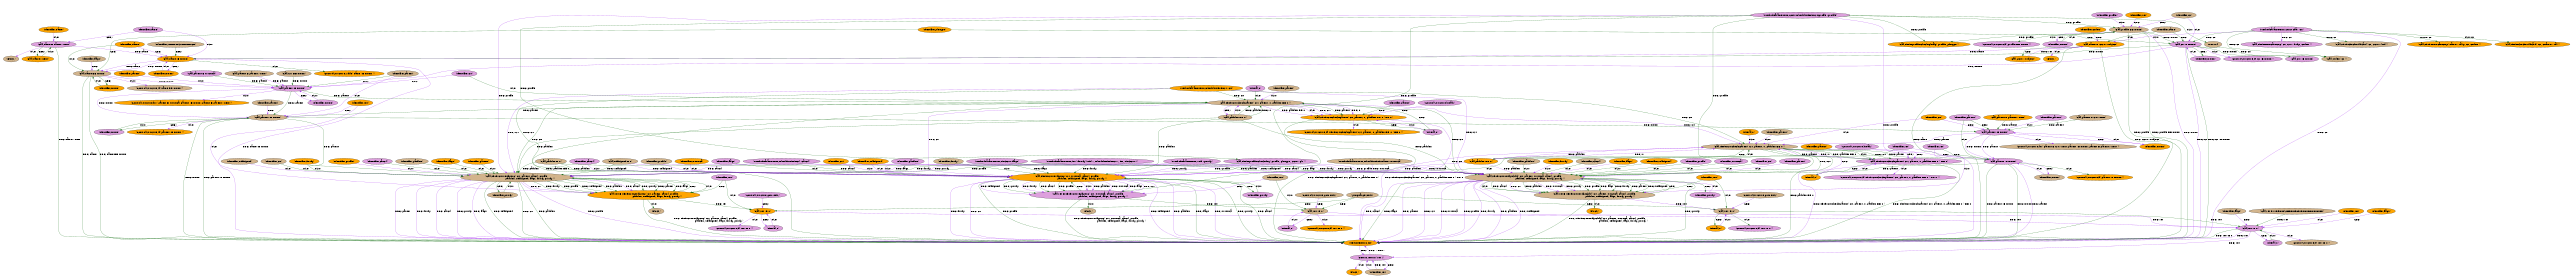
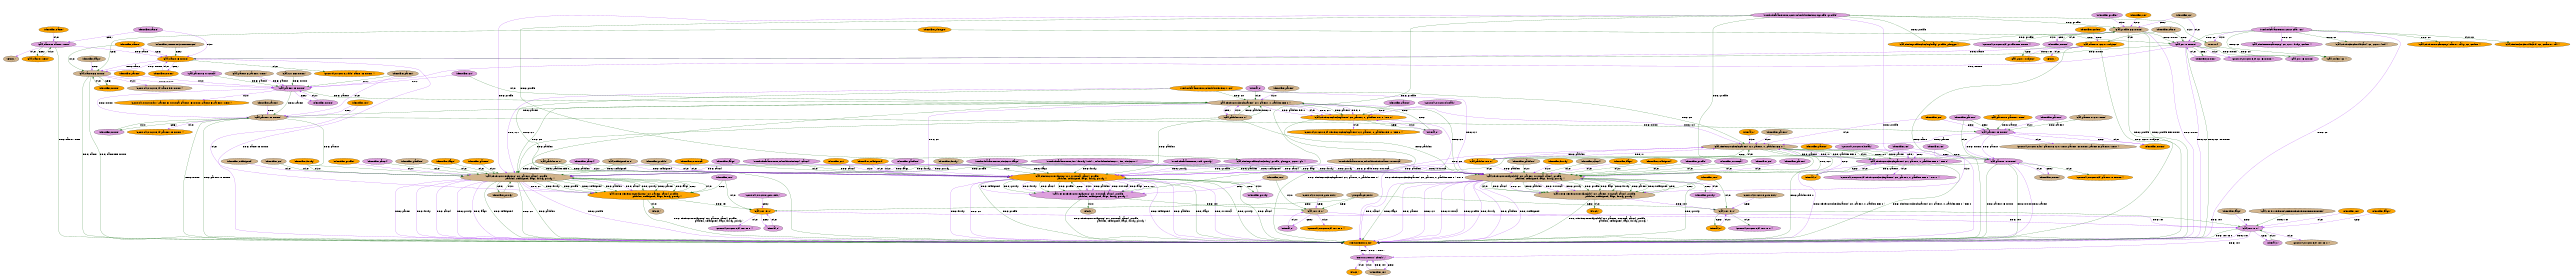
edge "(MethodParameterIn,const char *cn)" -> "(Call,name = &crt->subject)": now "(MethodParameterIn,const char *cn)" -> "1000104"
edge "(MethodParameterIn,const char *cn)" -> "(Call,x509_memcasecmp( name->val.p, cn, cn_len ))": label "NULL: cn" -> "DDG: cn"
node "(Return,return( ret );)": label "(Return,return( ret );)" -> "(Return,return( check );)"
